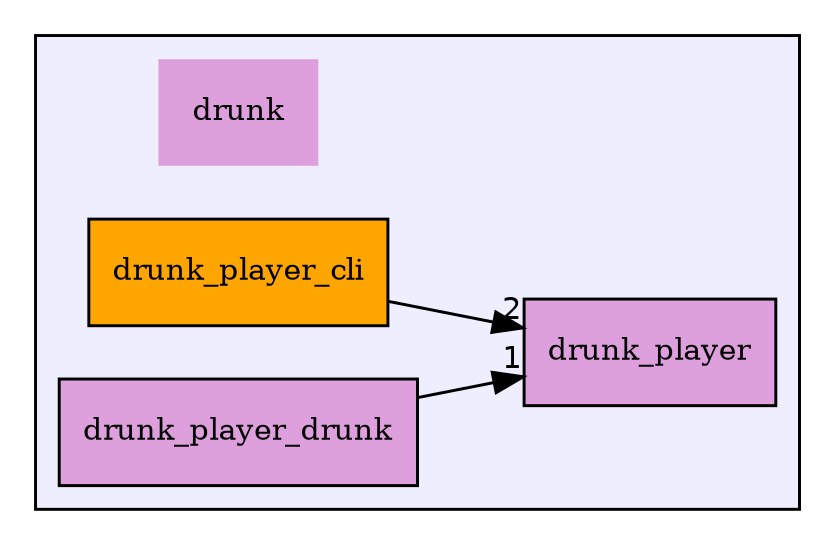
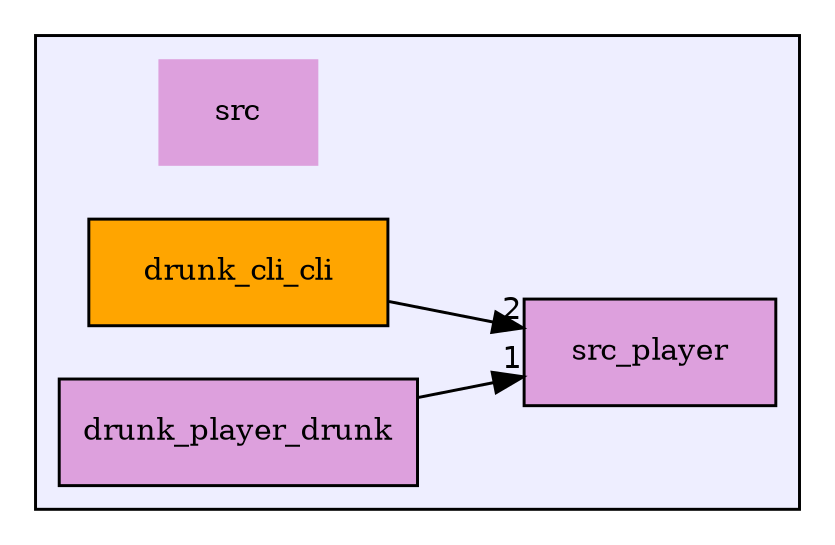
node "drunk": label "drunk" -> "src"
node "drunk_player_cli": label "drunk_player_cli" -> "drunk_cli_cli"
node "drunk_player": label "drunk_player" -> "src_player"
